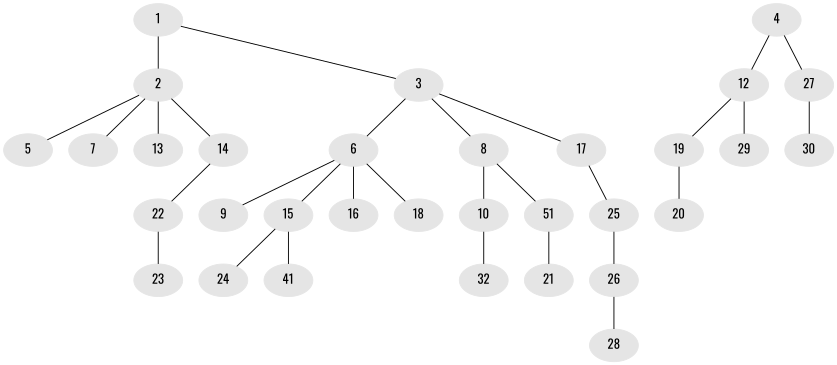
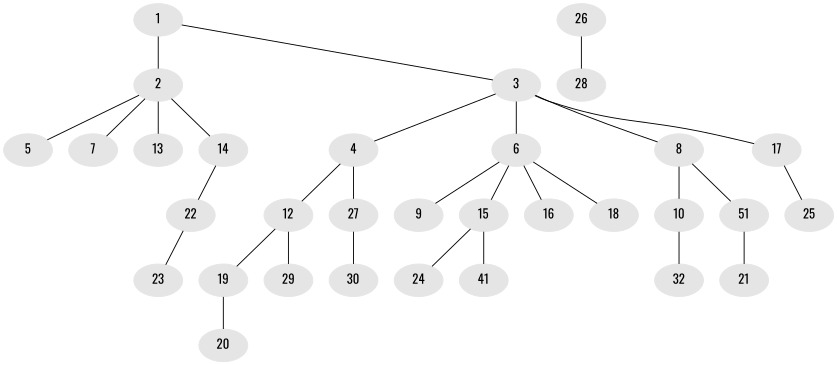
edge "3" -- "4": added
edge "25" -- "26": removed
